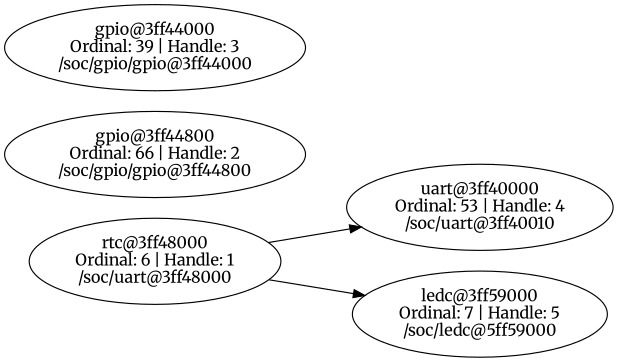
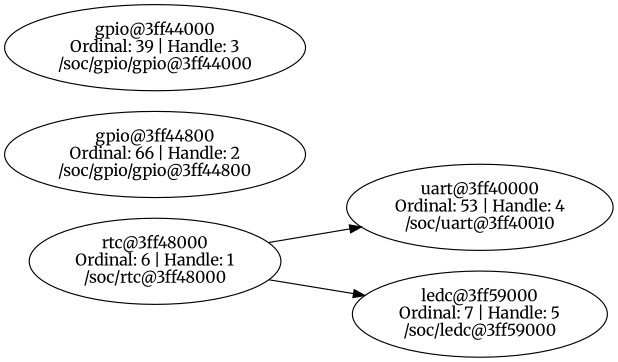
node "rtc@3ff48000 Ordinal: 6 | Handle: 1 /soc/uart@3ff48000": label "rtc@3ff48000 Ordinal: 6 | Handle: 1 /soc/uart@3ff48000" -> "rtc@3ff48000 Ordinal: 6 | Handle: 1 /soc/rtc@3ff48000"
node "ledc@3ff59000 Ordinal: 7 | Handle: 5 /soc/ledc@5ff59000": label "ledc@3ff59000 Ordinal: 7 | Handle: 5 /soc/ledc@5ff59000" -> "ledc@3ff59000 Ordinal: 7 | Handle: 5 /soc/ledc@3ff59000"
